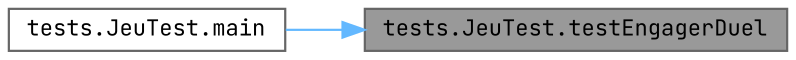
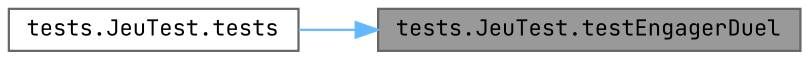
node "tests.JeuTest.main": label "tests.JeuTest.main" -> "tests.JeuTest.tests"
